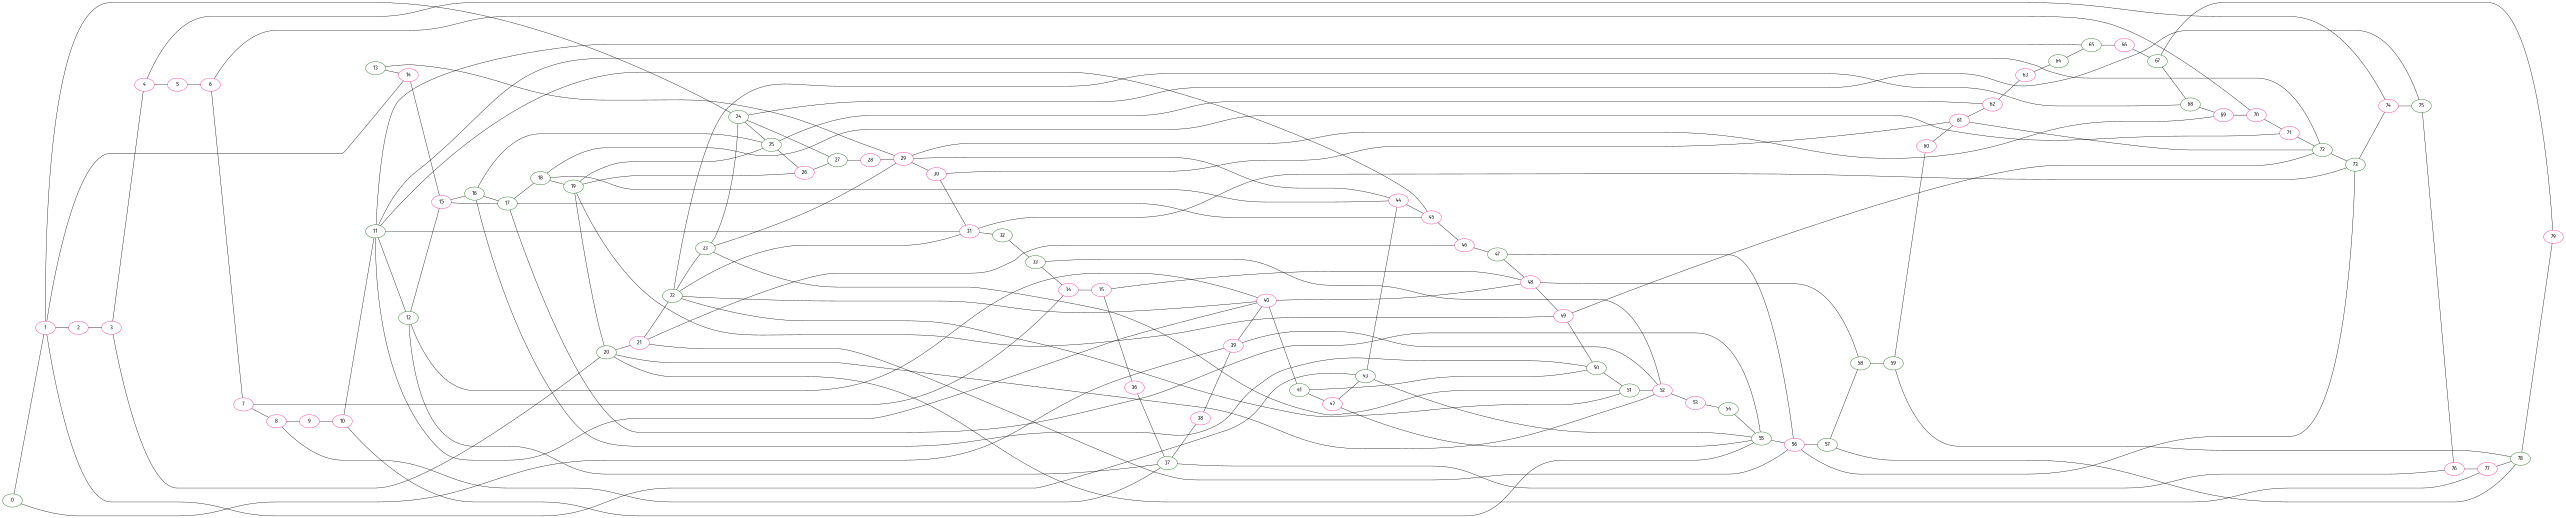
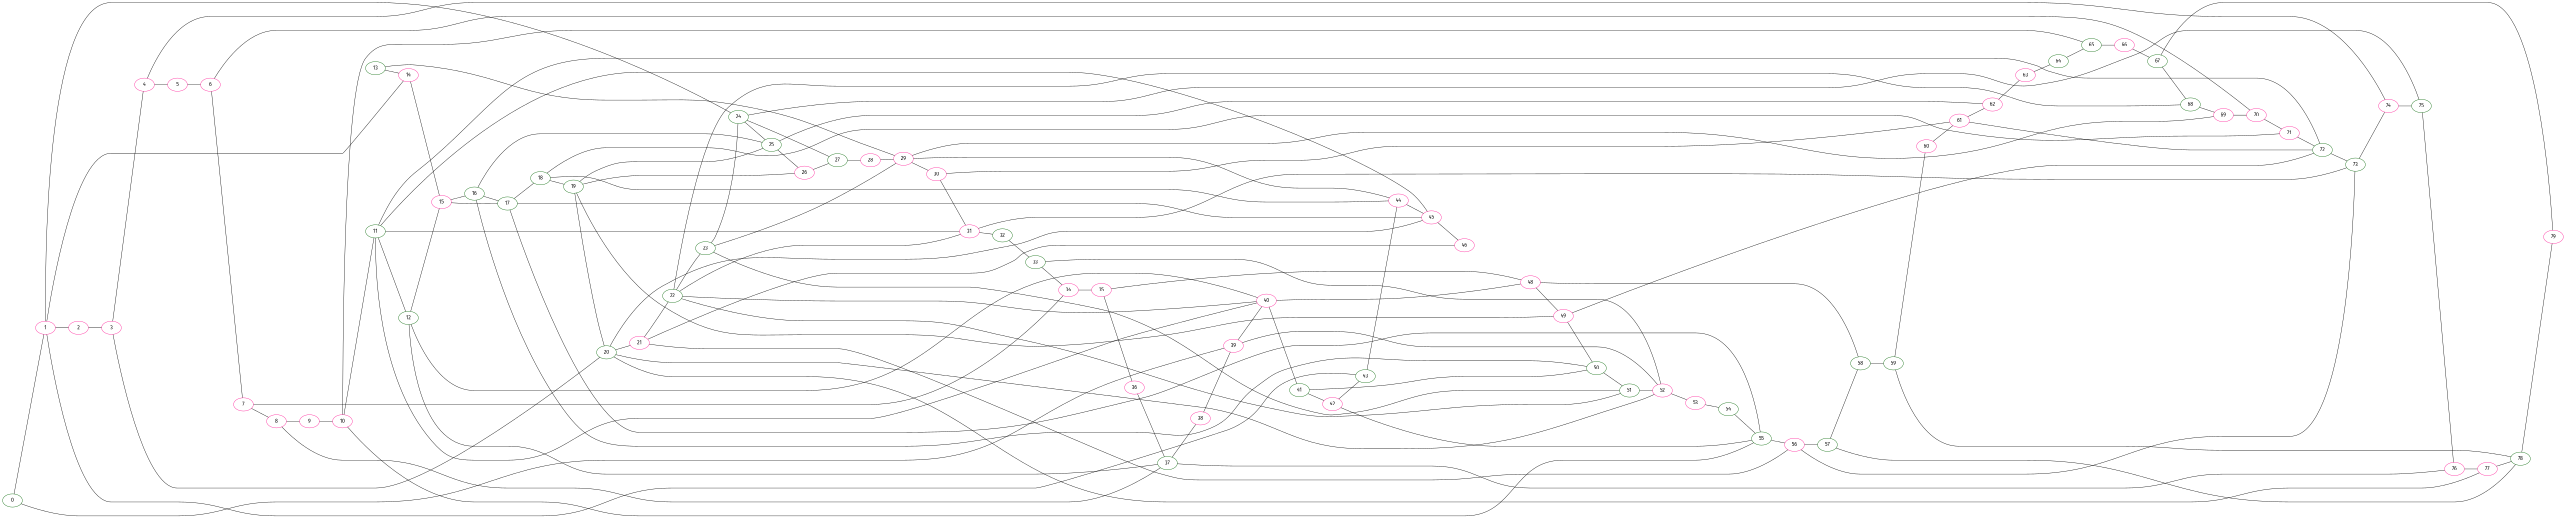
edge "65" -- "11": now "65" -- "10"
edge "45" -- "20": added
node "47": removed
edge "43" -- "55": removed
